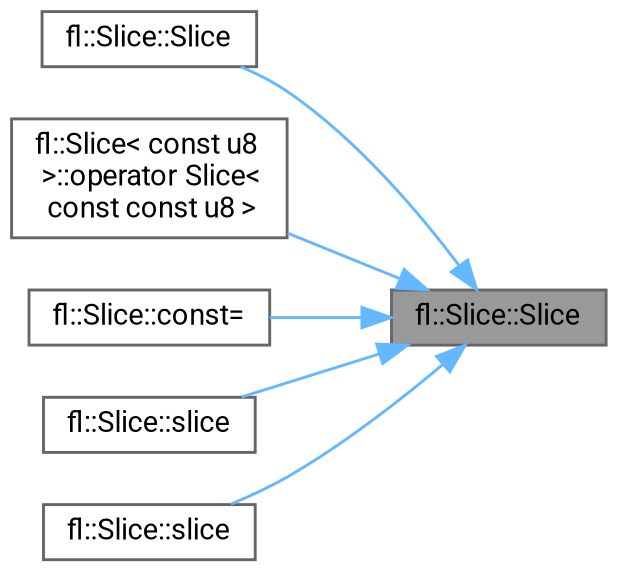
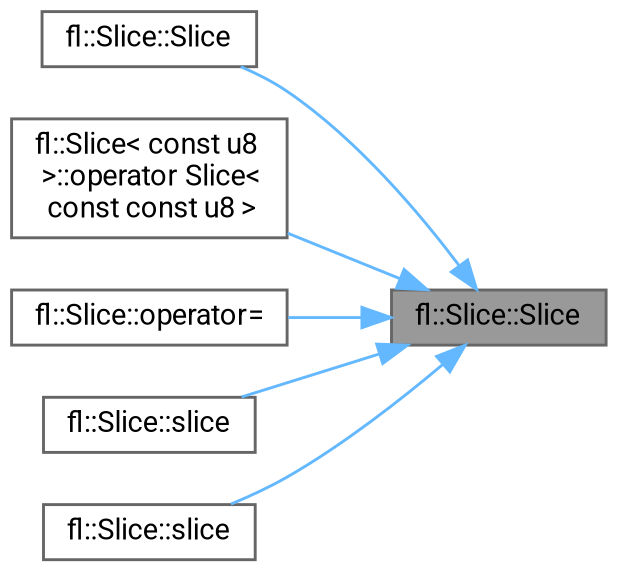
node "fl::Slice::const=": label "fl::Slice::const=" -> "fl::Slice::operator="
